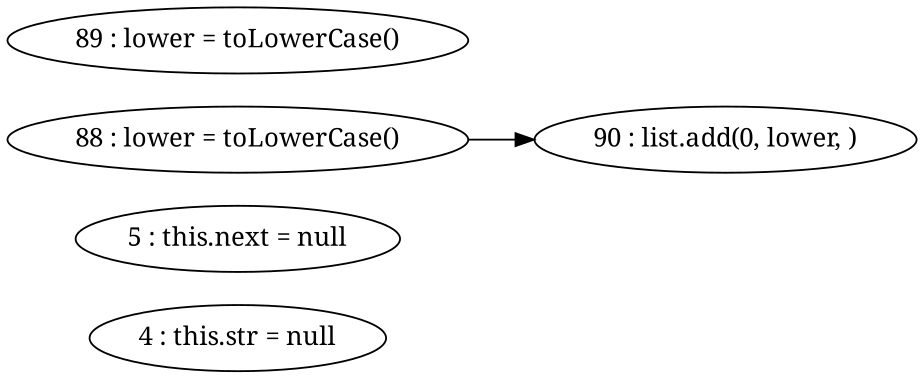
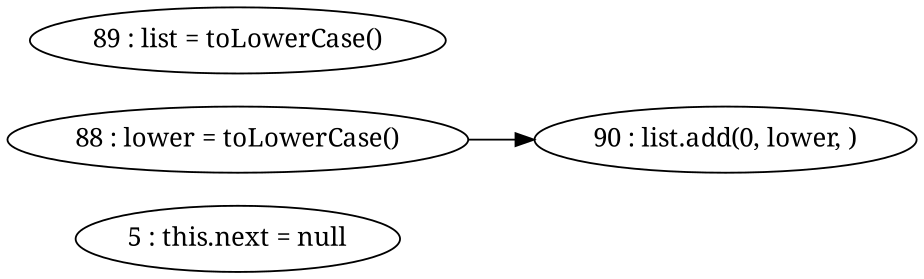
node "89 : lower = toLowerCase()": label "89 : lower = toLowerCase()" -> "89 : list = toLowerCase()"
node "4 : this.str = null": removed
